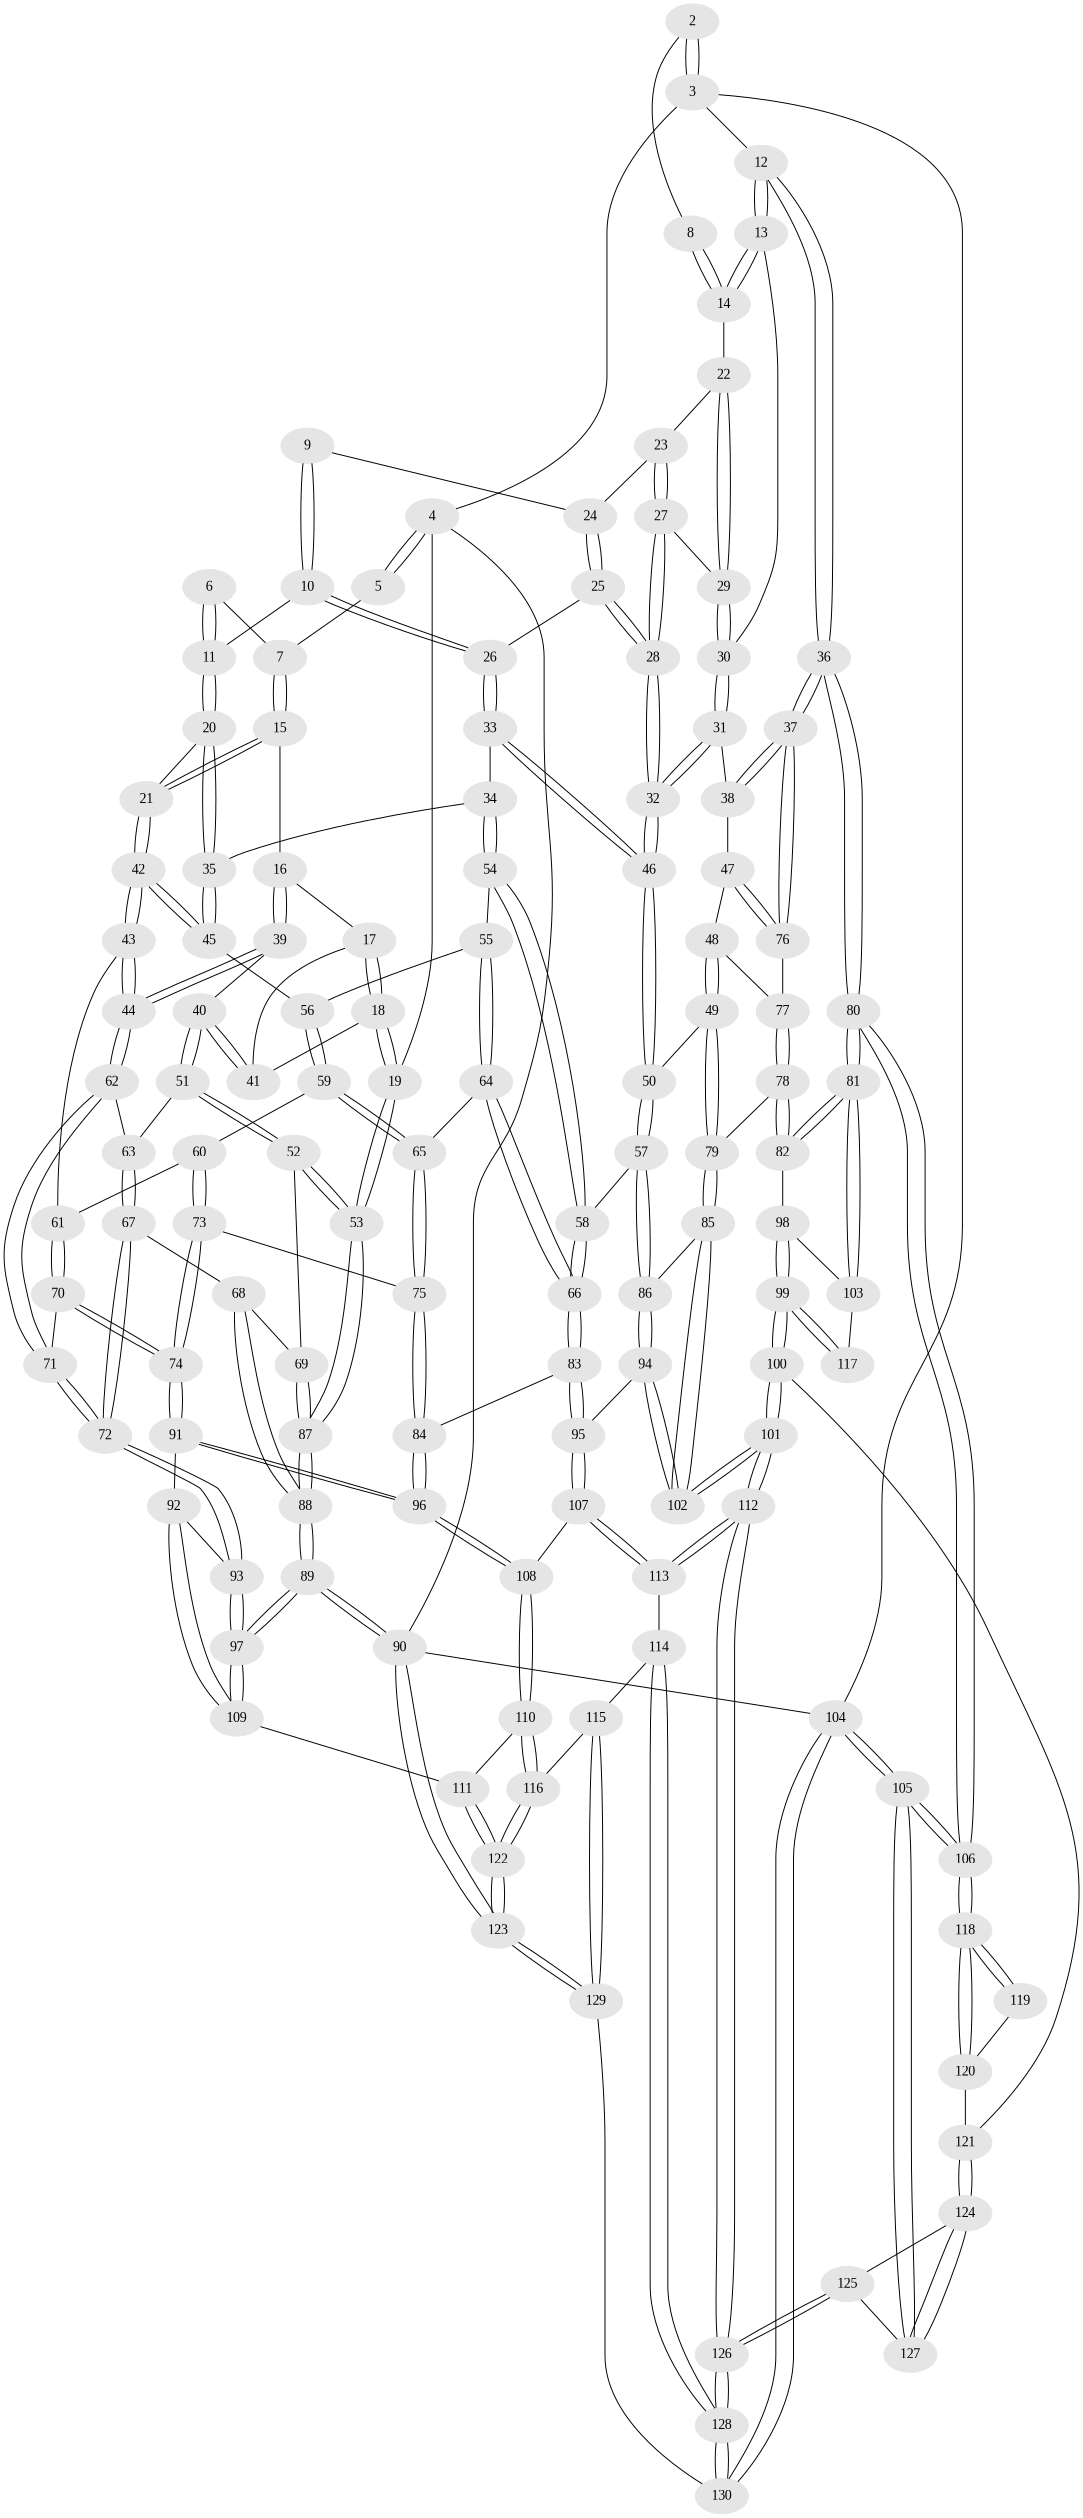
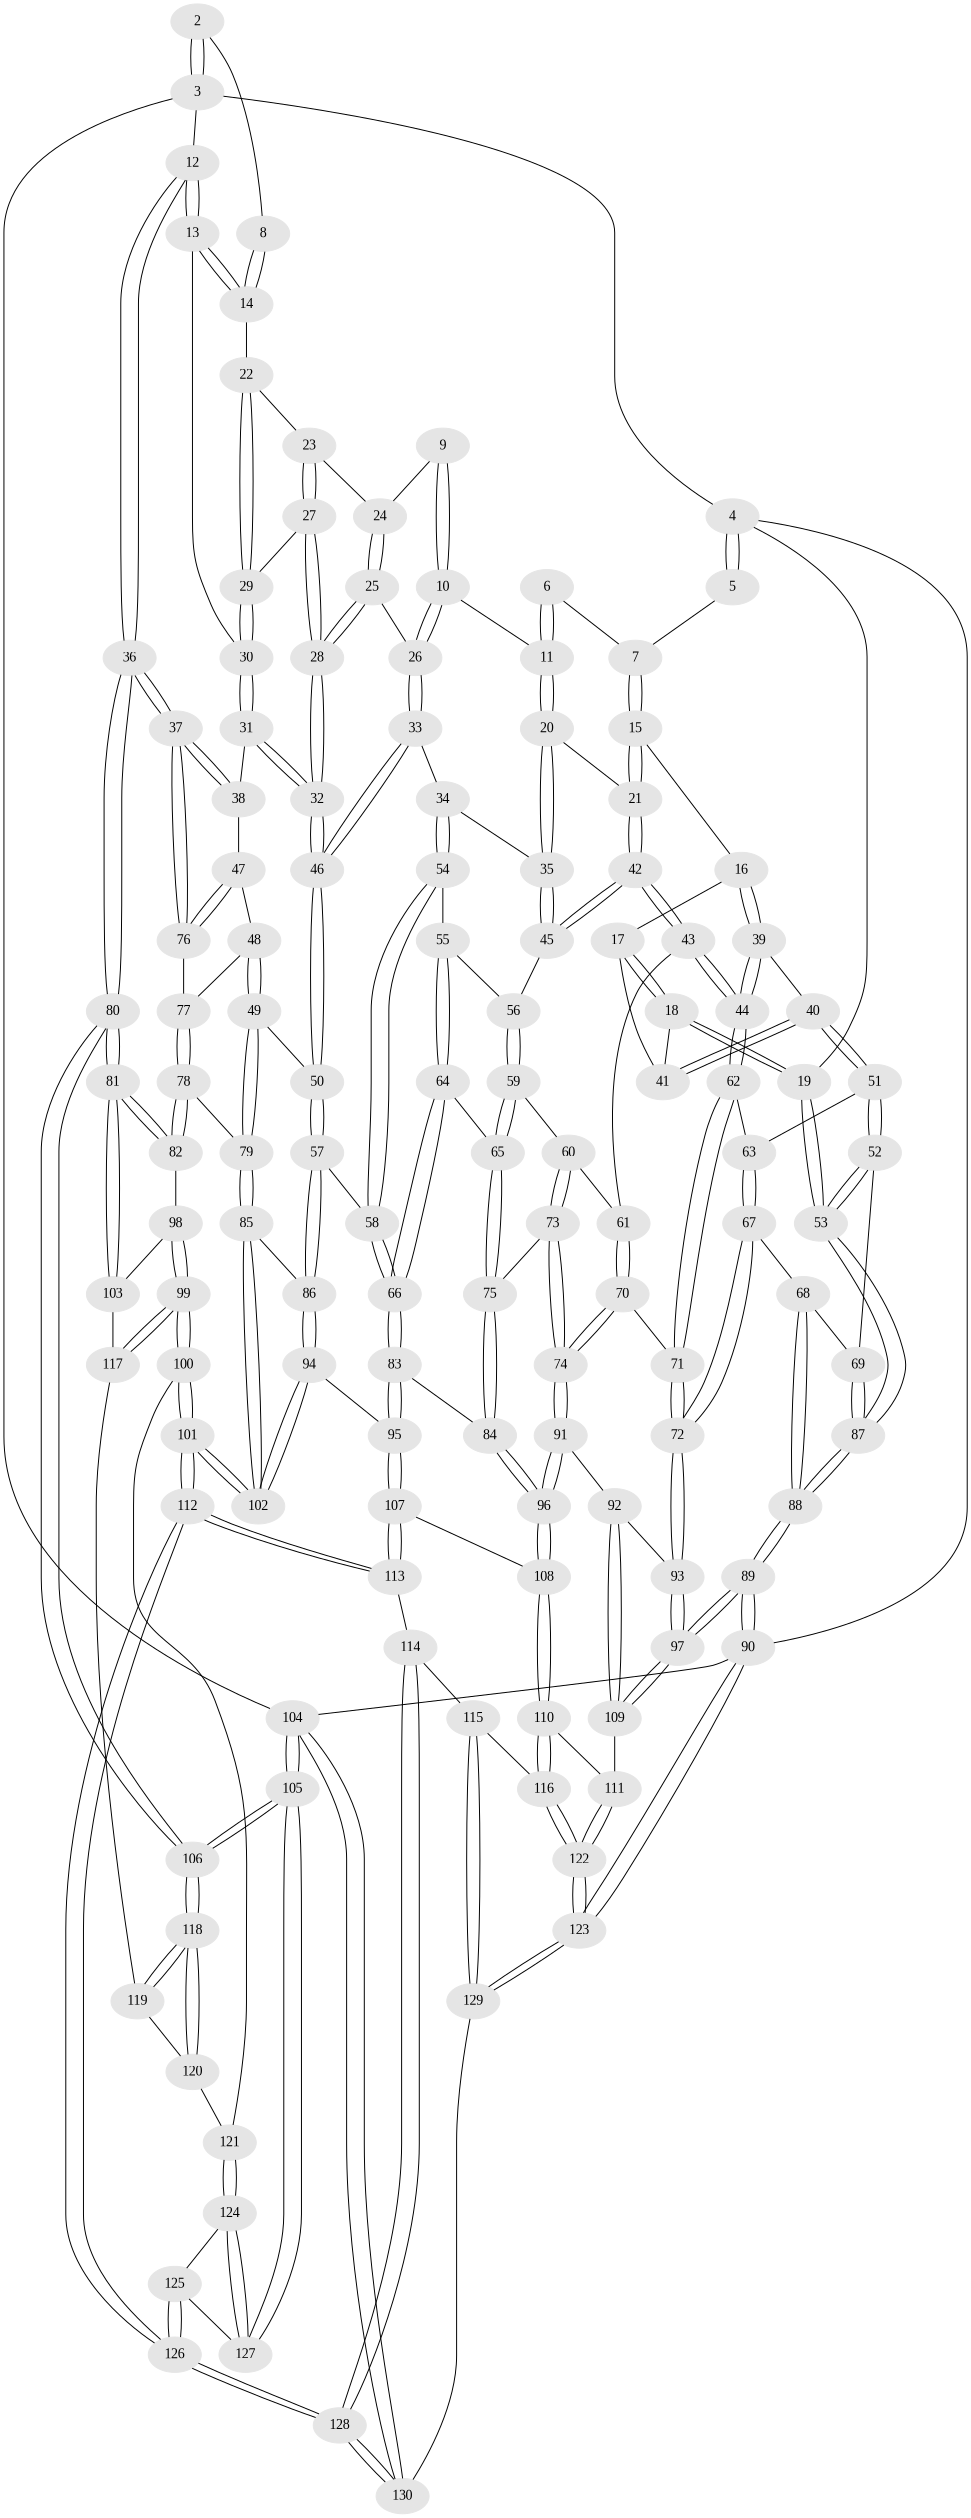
edge "117" -- "119": added
